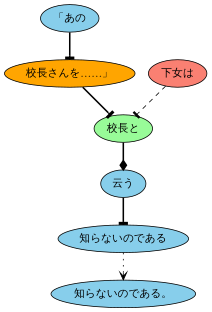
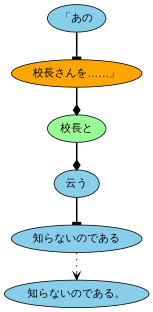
node "下女は": removed
edge "校長さんを……」" -> "校長と": arrowhead tee -> diamond
